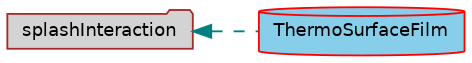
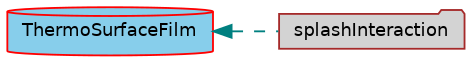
edge "ThermoSurfaceFilm" -> "splashInteraction": reversed
